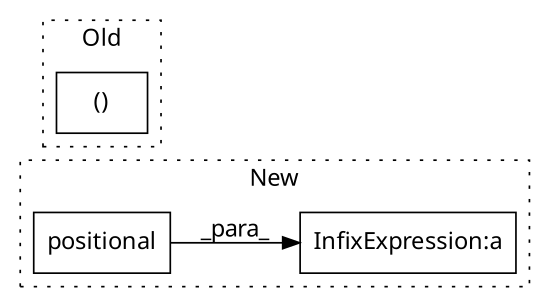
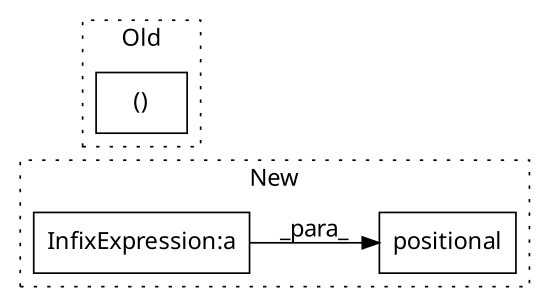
edge "positional" -> "InfixExpression:a": reversed
